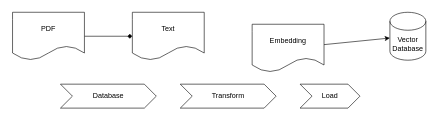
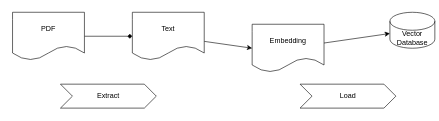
node "Vector Database": size 36x48 -> 45x36
edge "Text" -> "Embedding": added
node "Database": label "Database" -> "Extract"
node "Transform": removed
node "Load": size 60x24 -> 96x24
